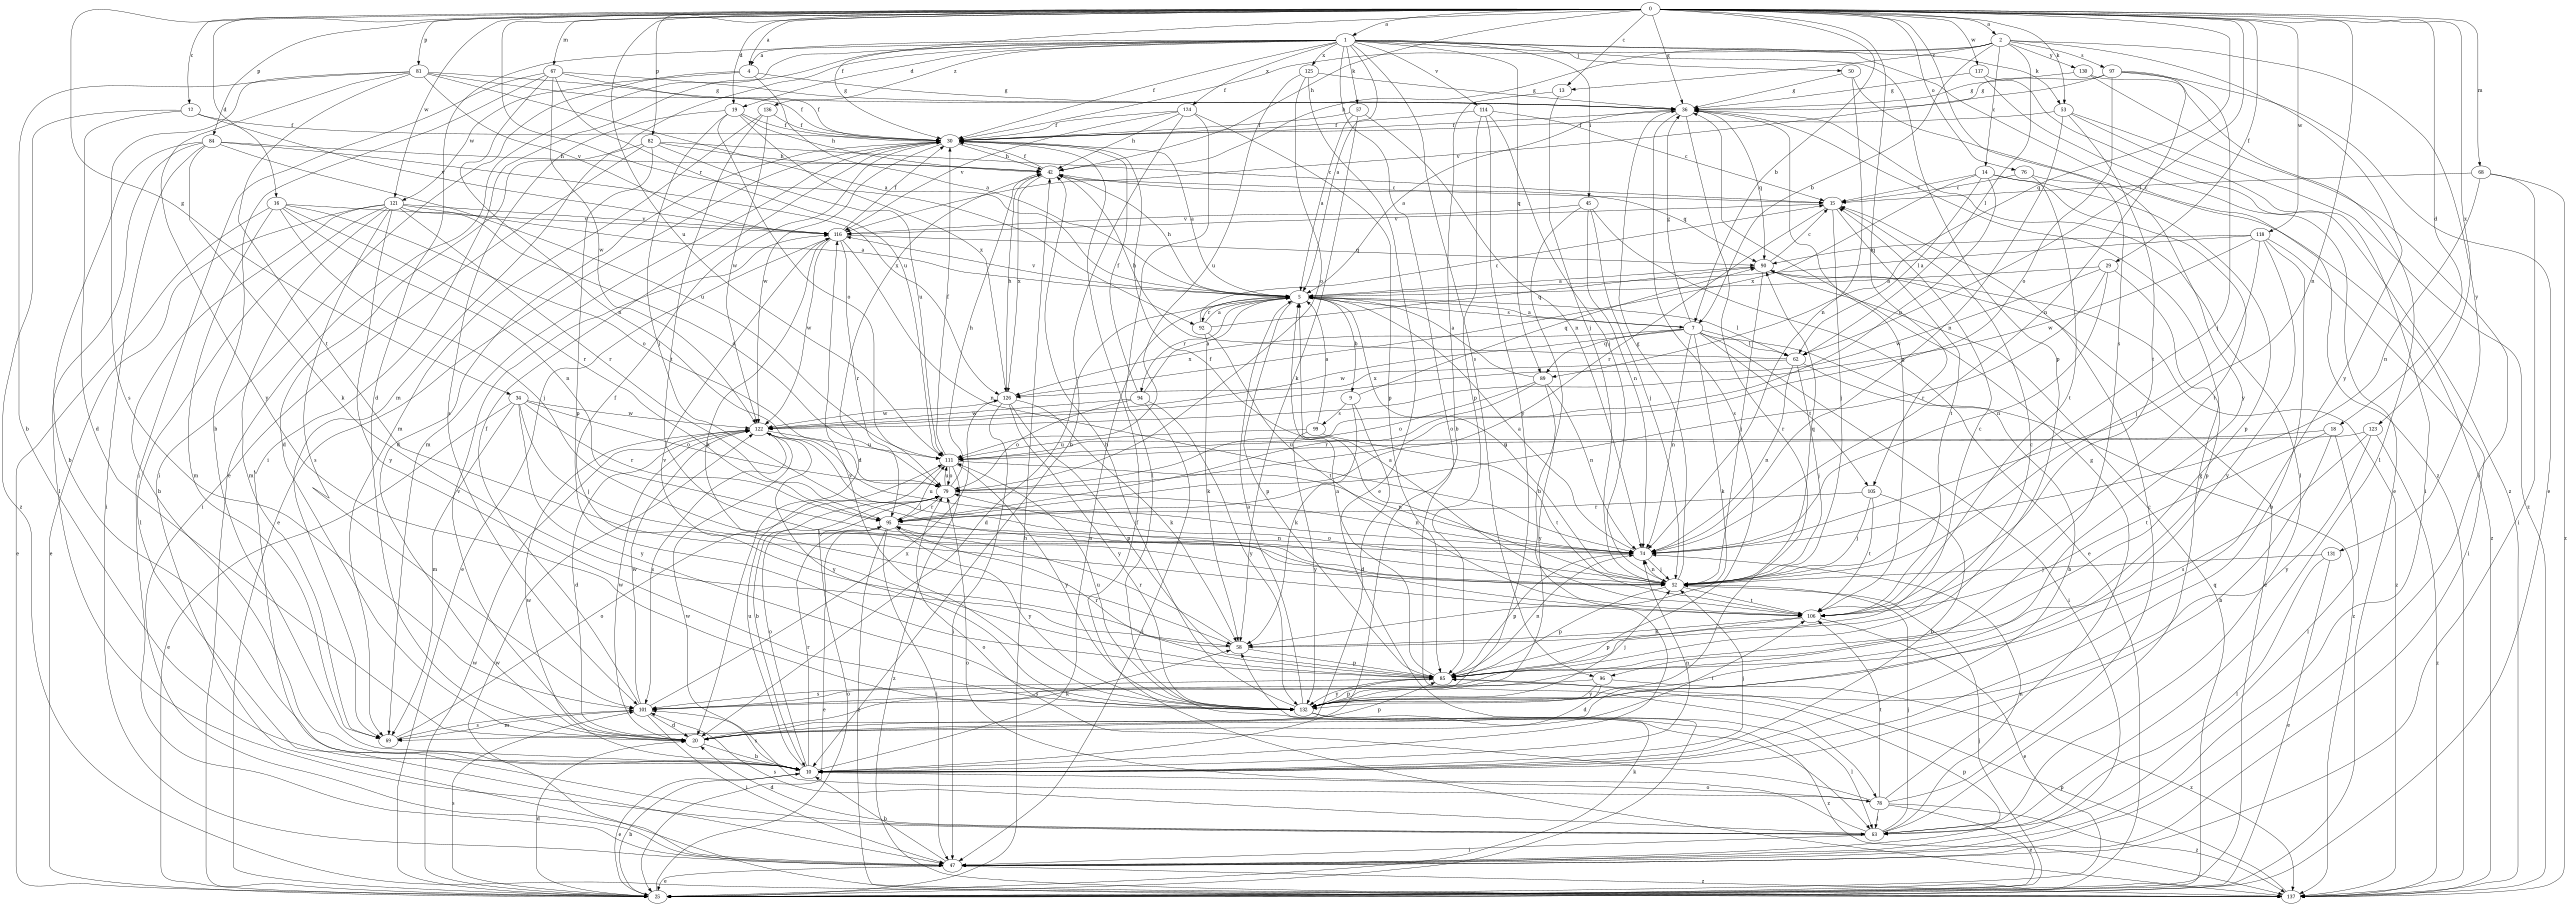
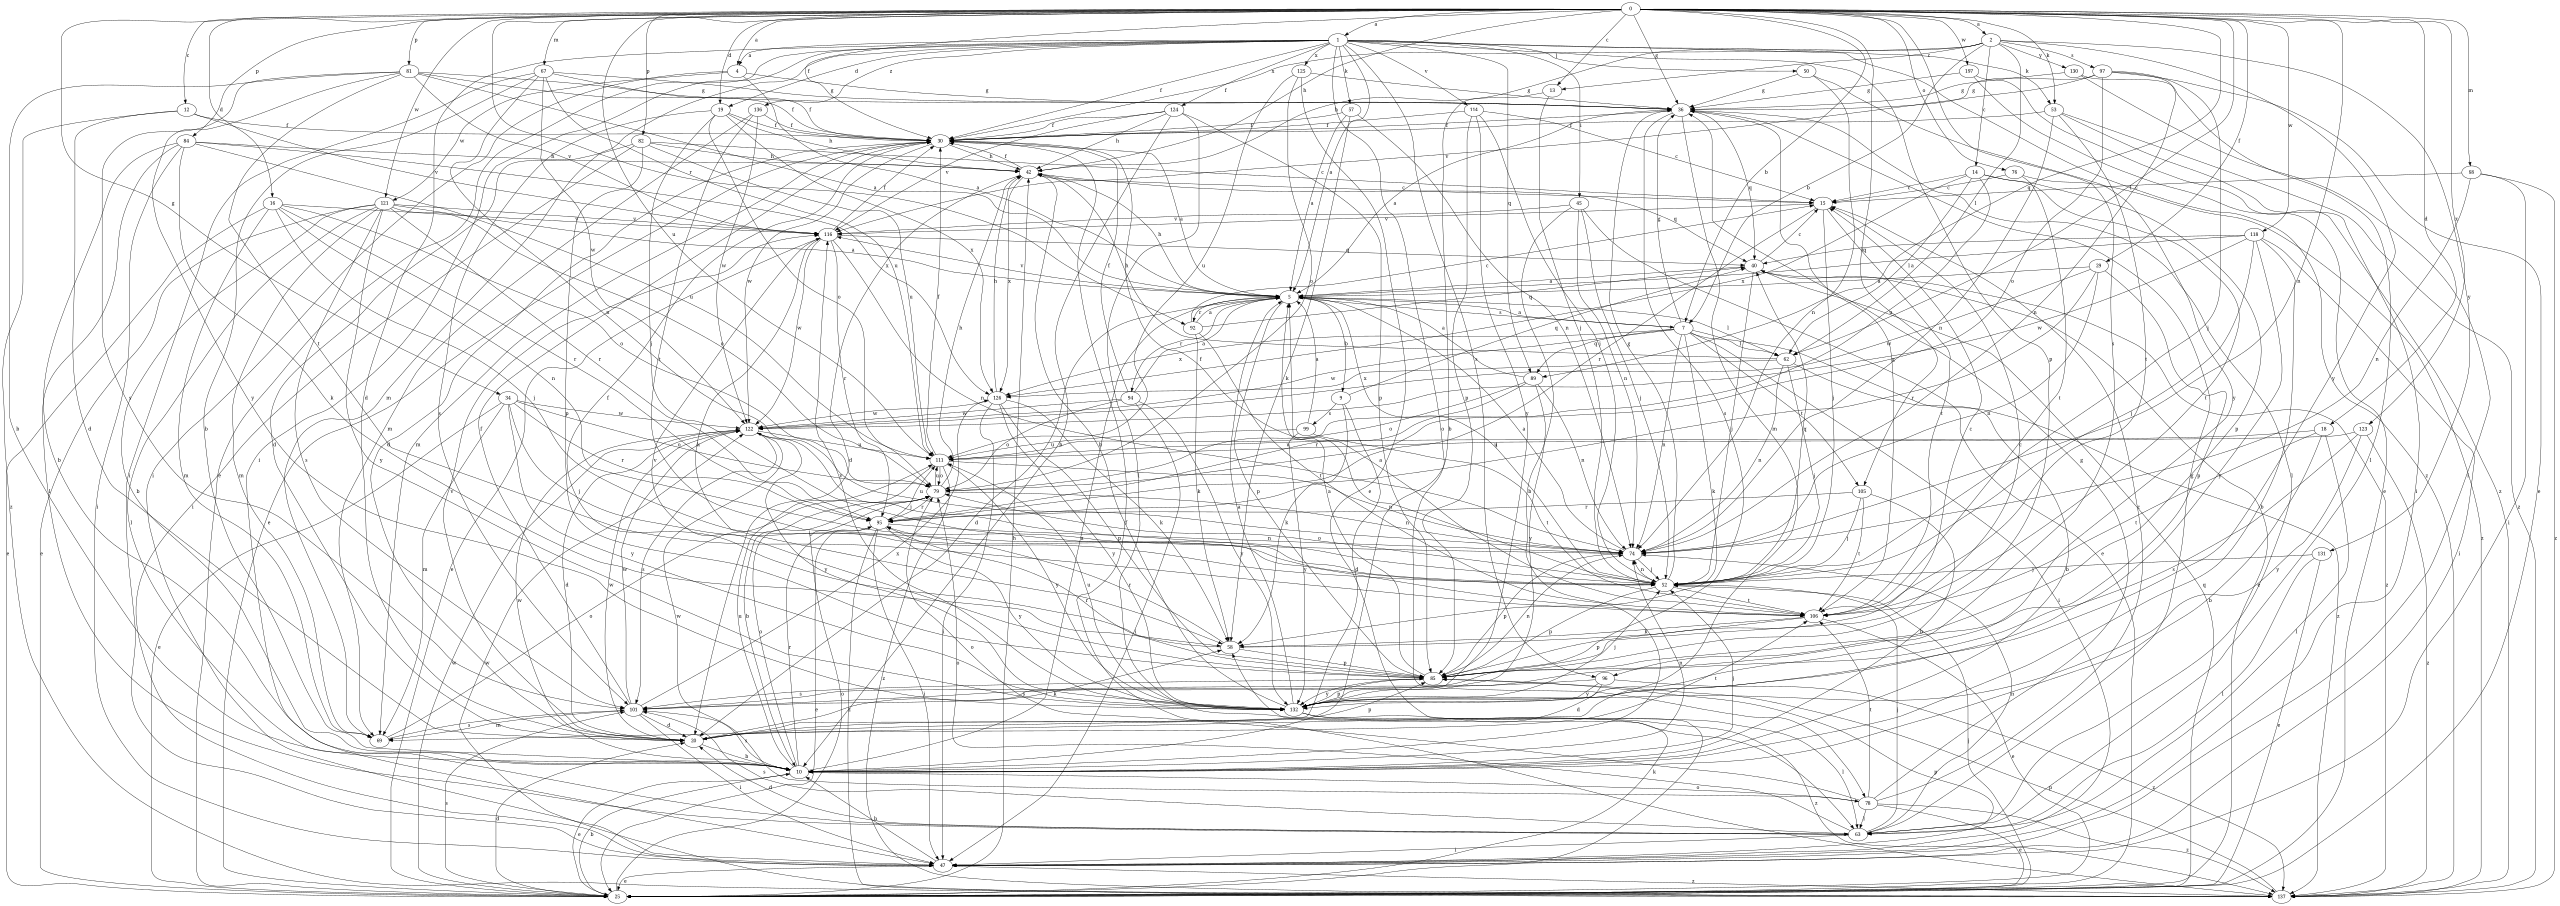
node "117": label "117" -> "197"
node "90": label "90" -> "40"
edge "36" -> "69": label "r" -> "m"
